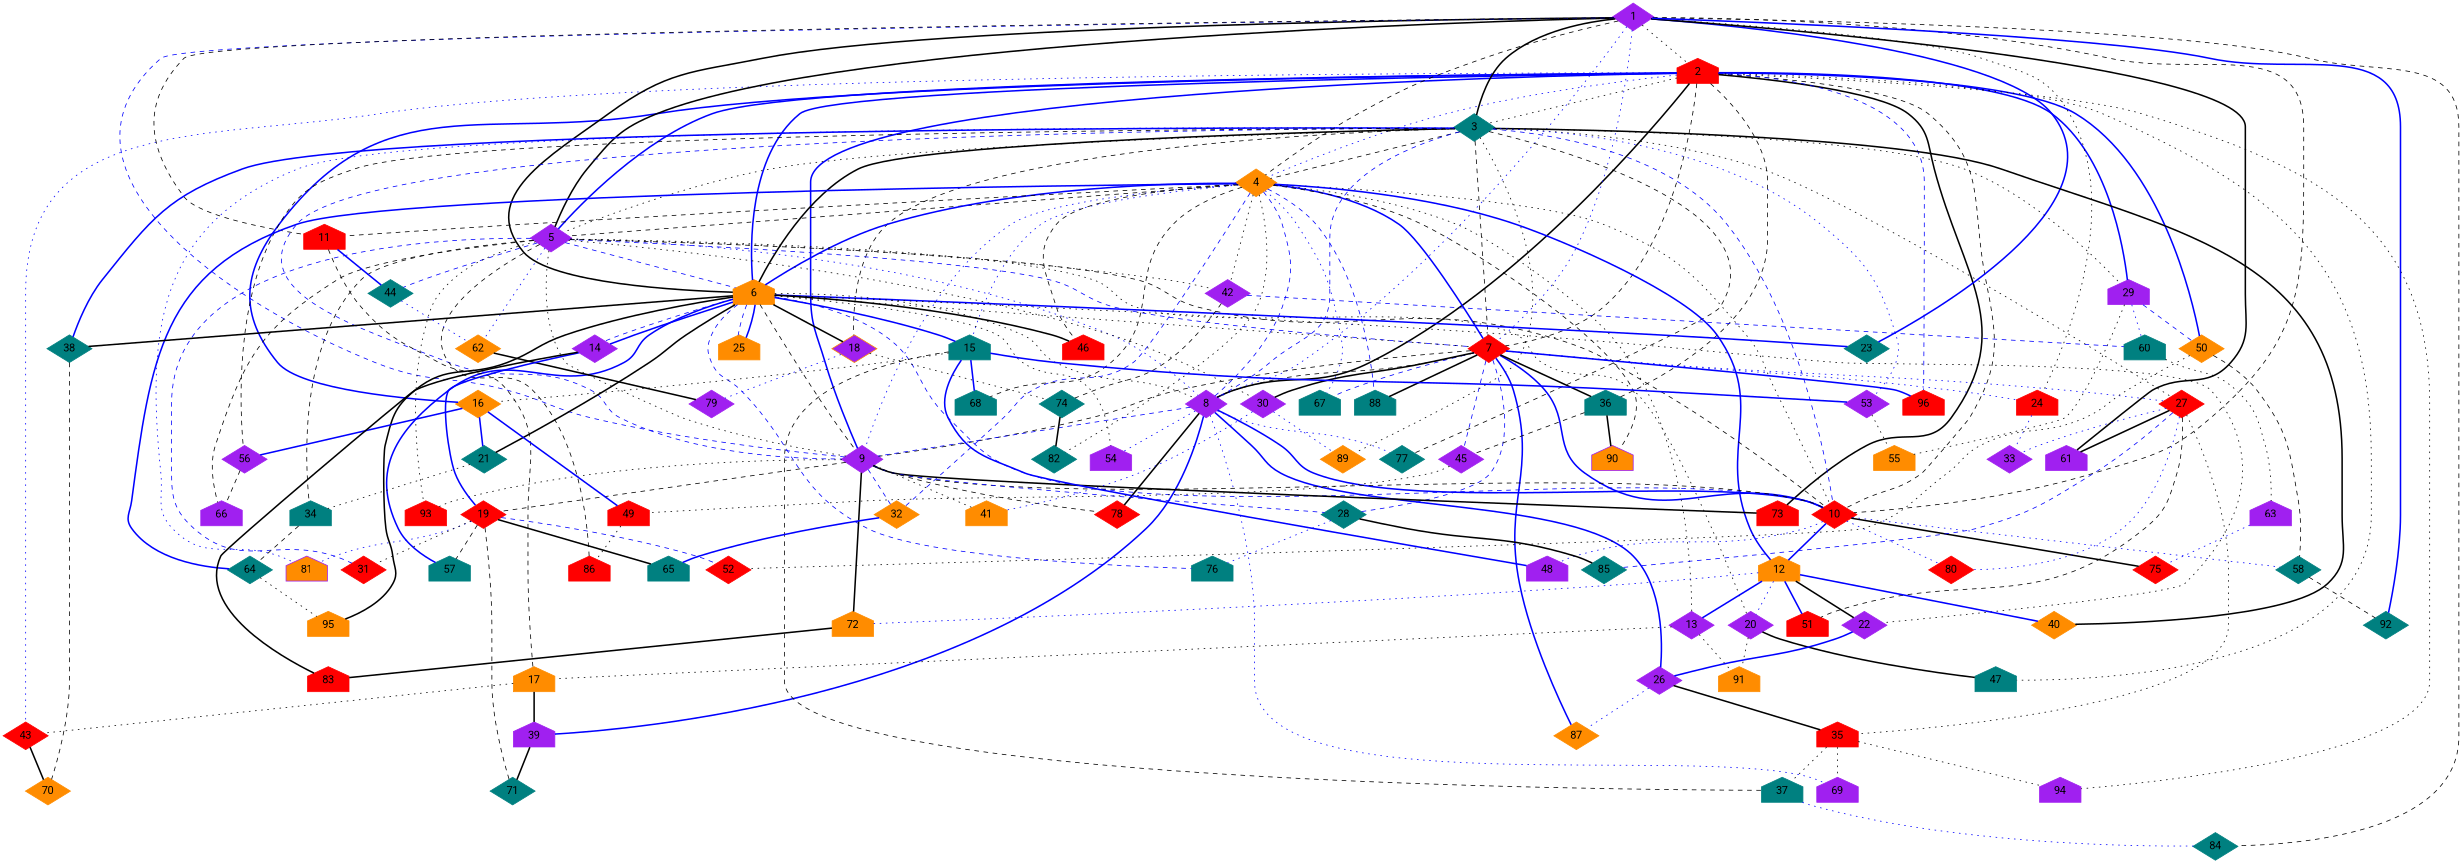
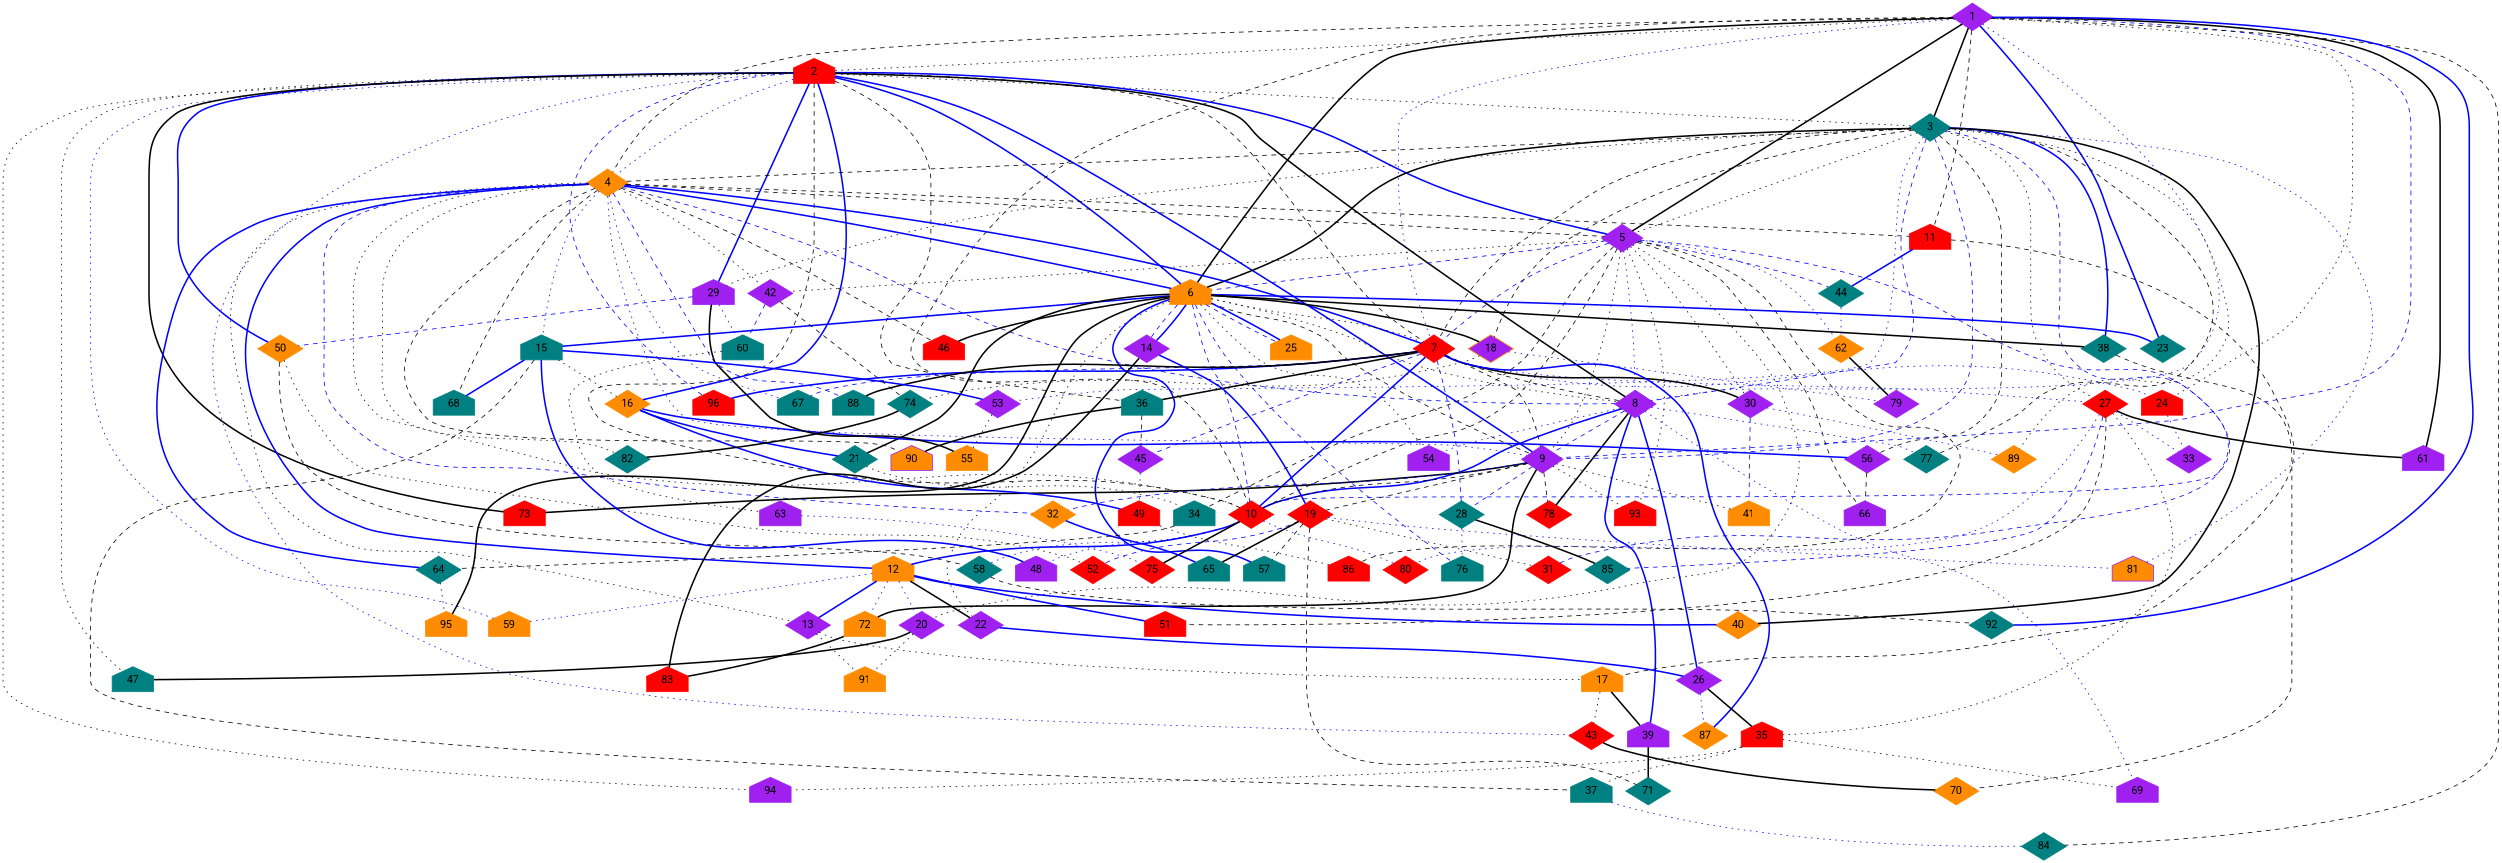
edge "29" -- "55": style dotted -> bold
edge "30" -- "41": style dotted -> dashed
node "59": added
